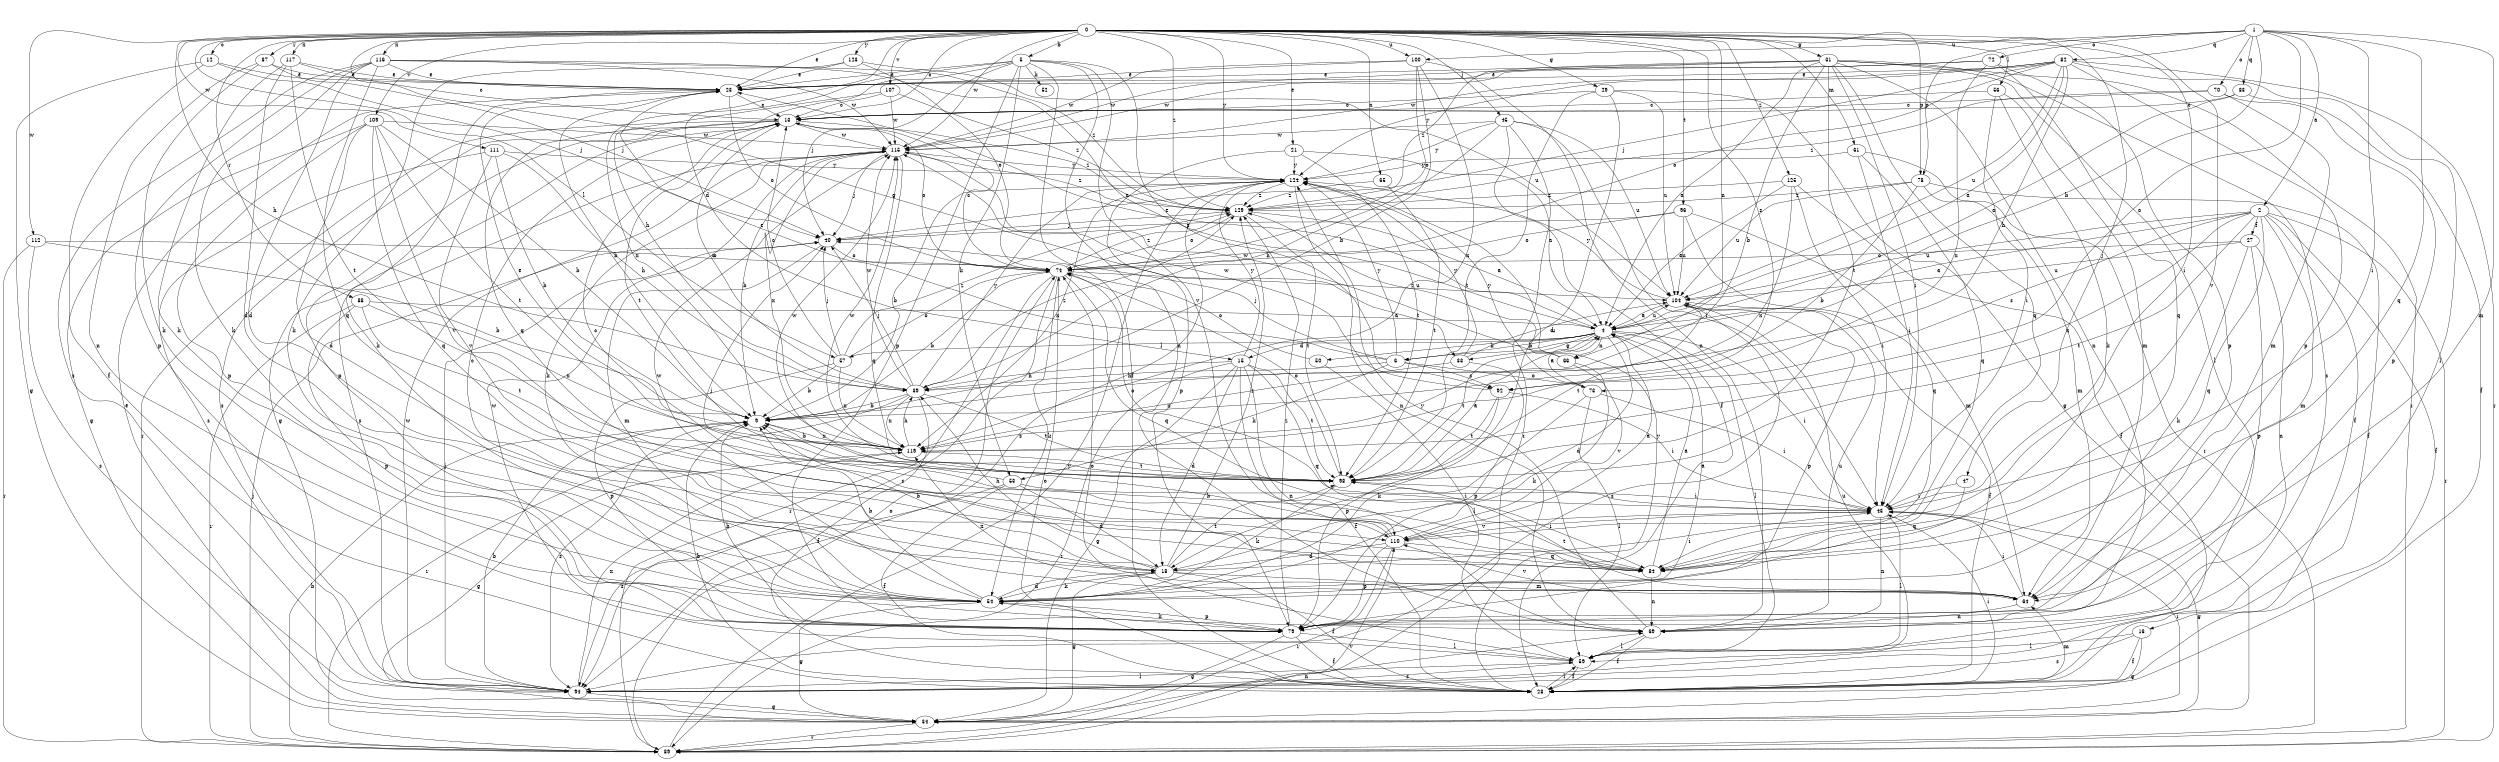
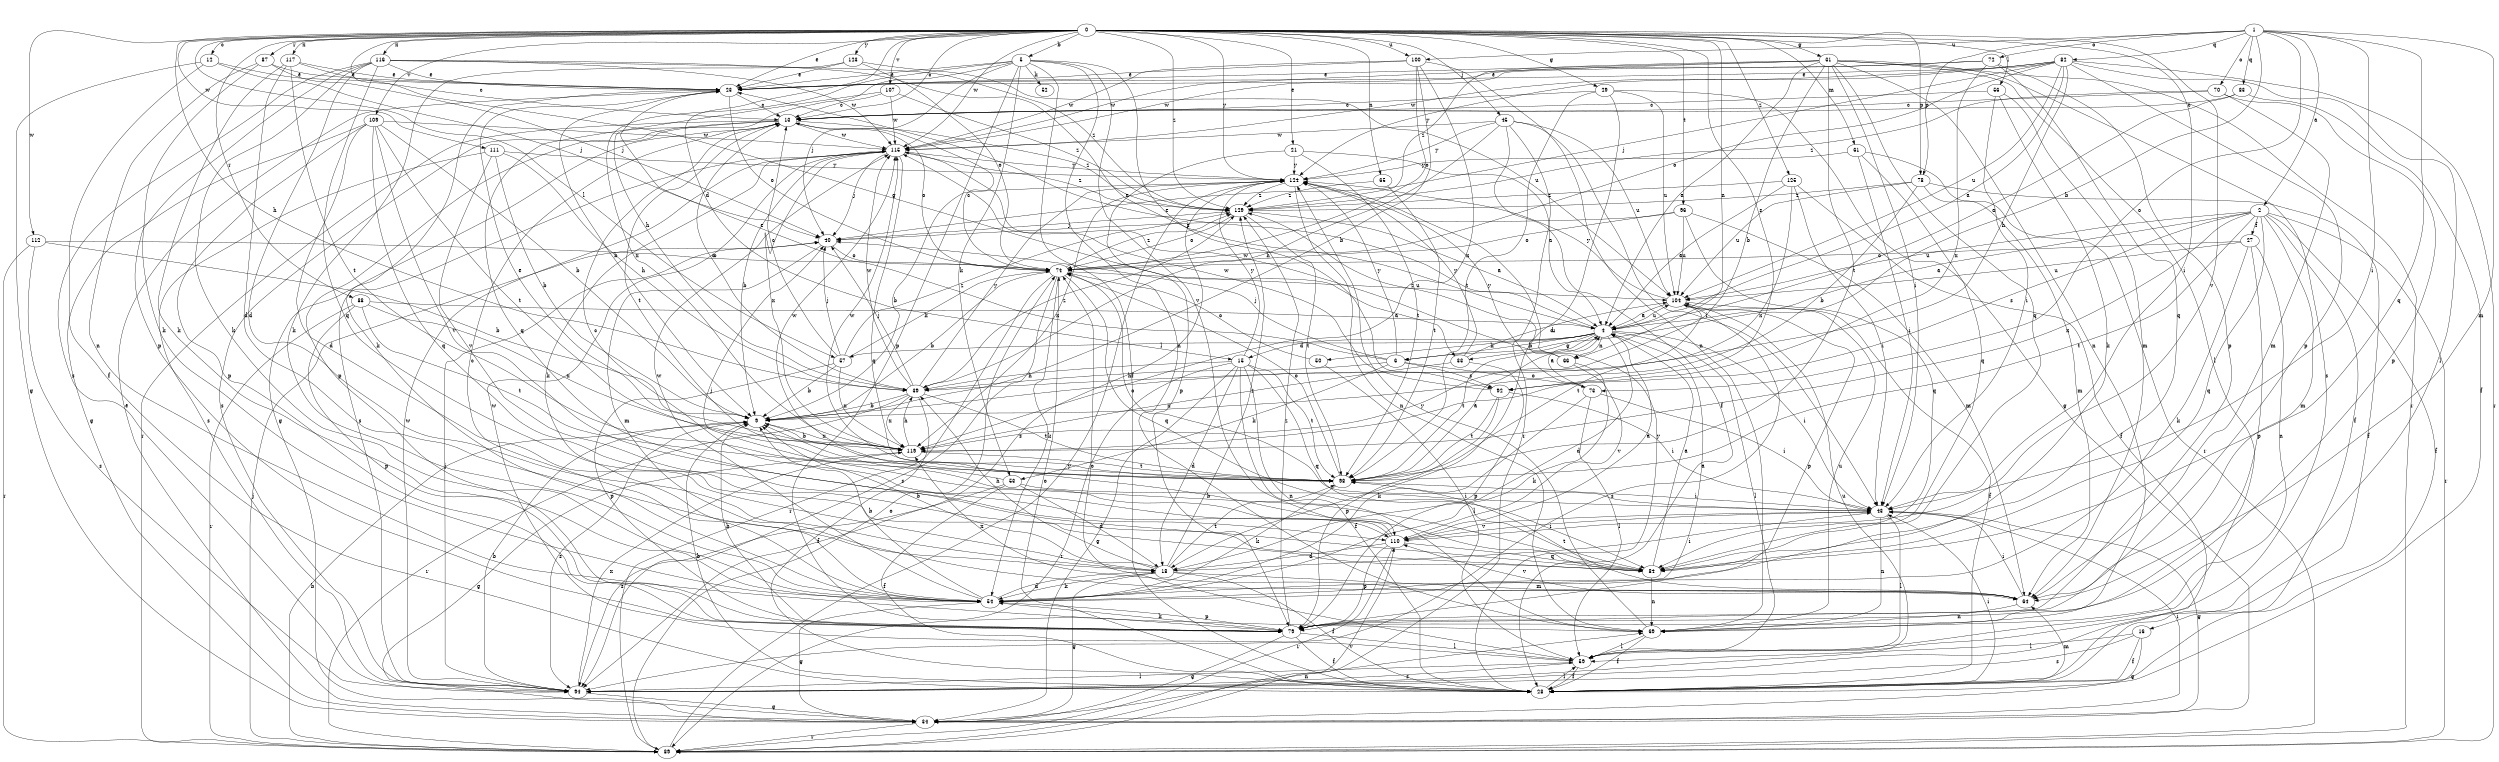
edge "57" -> "74": label "o" -> "k"
node "47": removed
